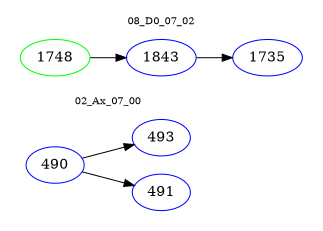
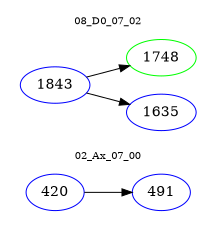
edge "1748" -> "1843": reversed
node "1735": label "1735" -> "1635"
node "493": removed
node "490": label "490" -> "420"
